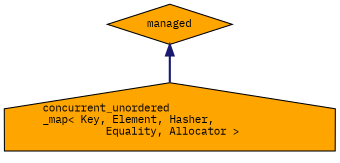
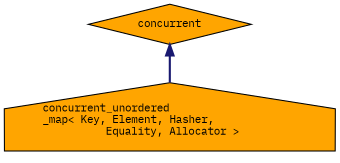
node "managed": label "managed" -> "concurrent"
